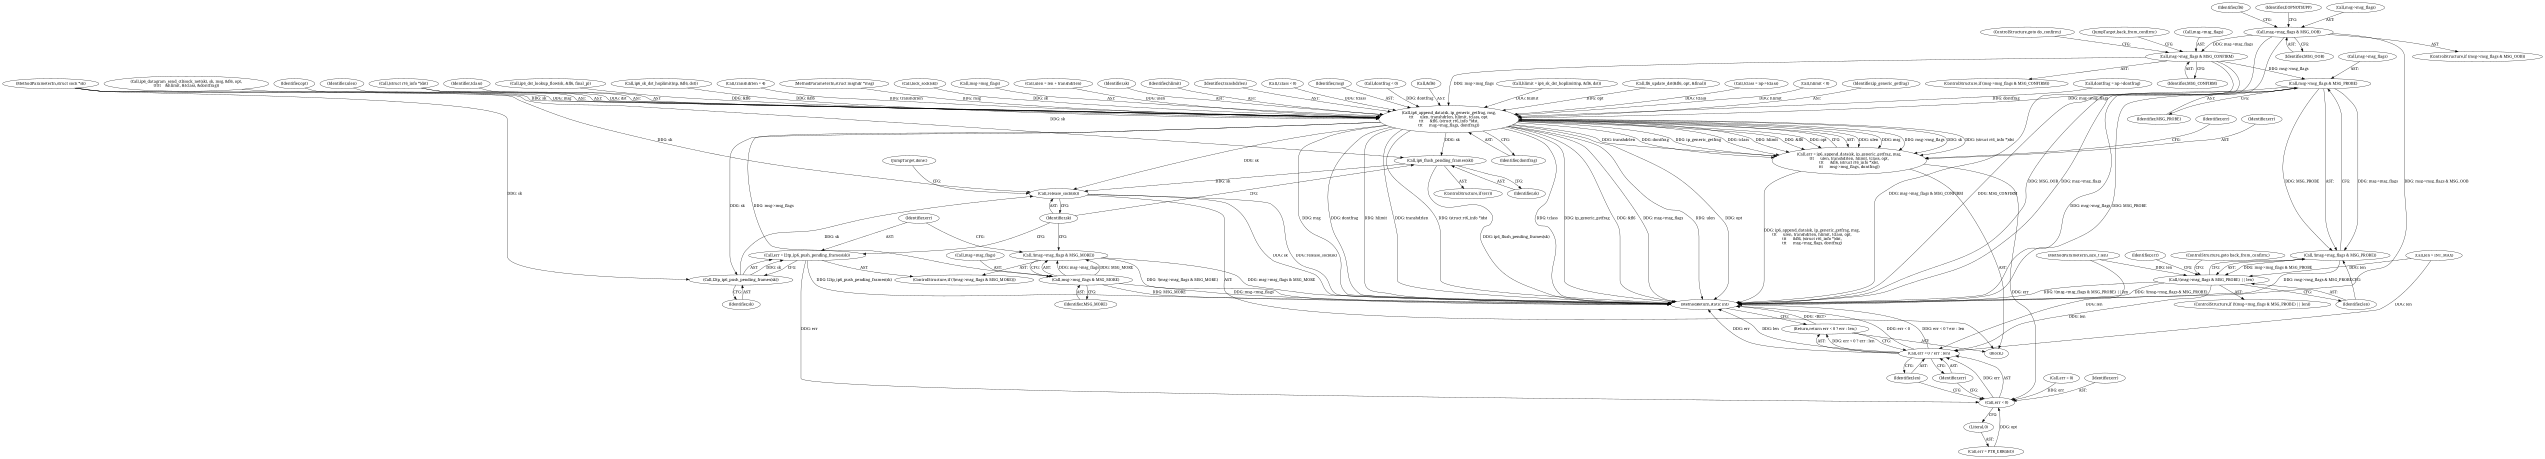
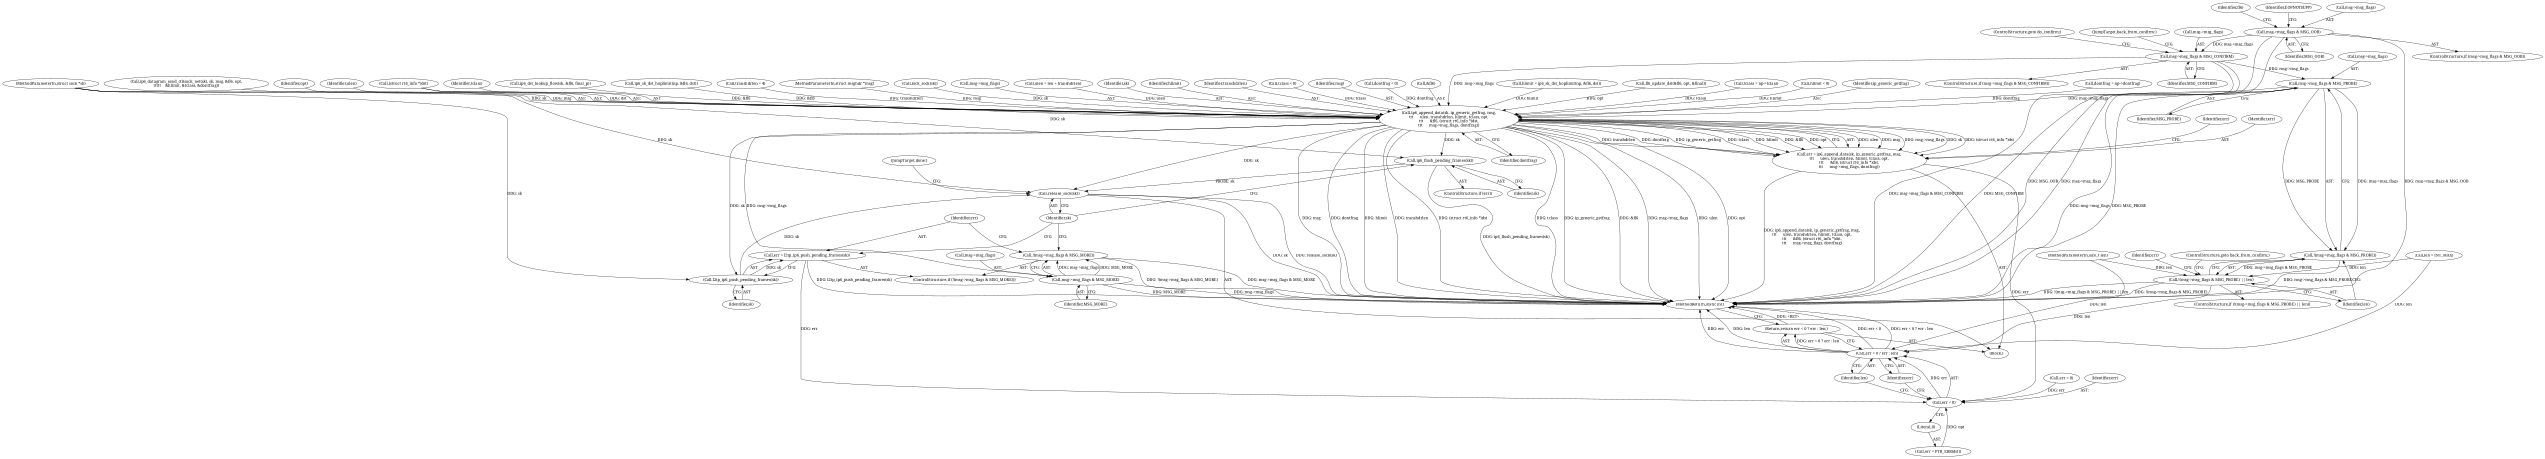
edge "(Call,ip6_flush_pending_frames(sk))" -> "(Call,release_sock(sk))": label "DDG: sk" -> "PROBE: sk"
